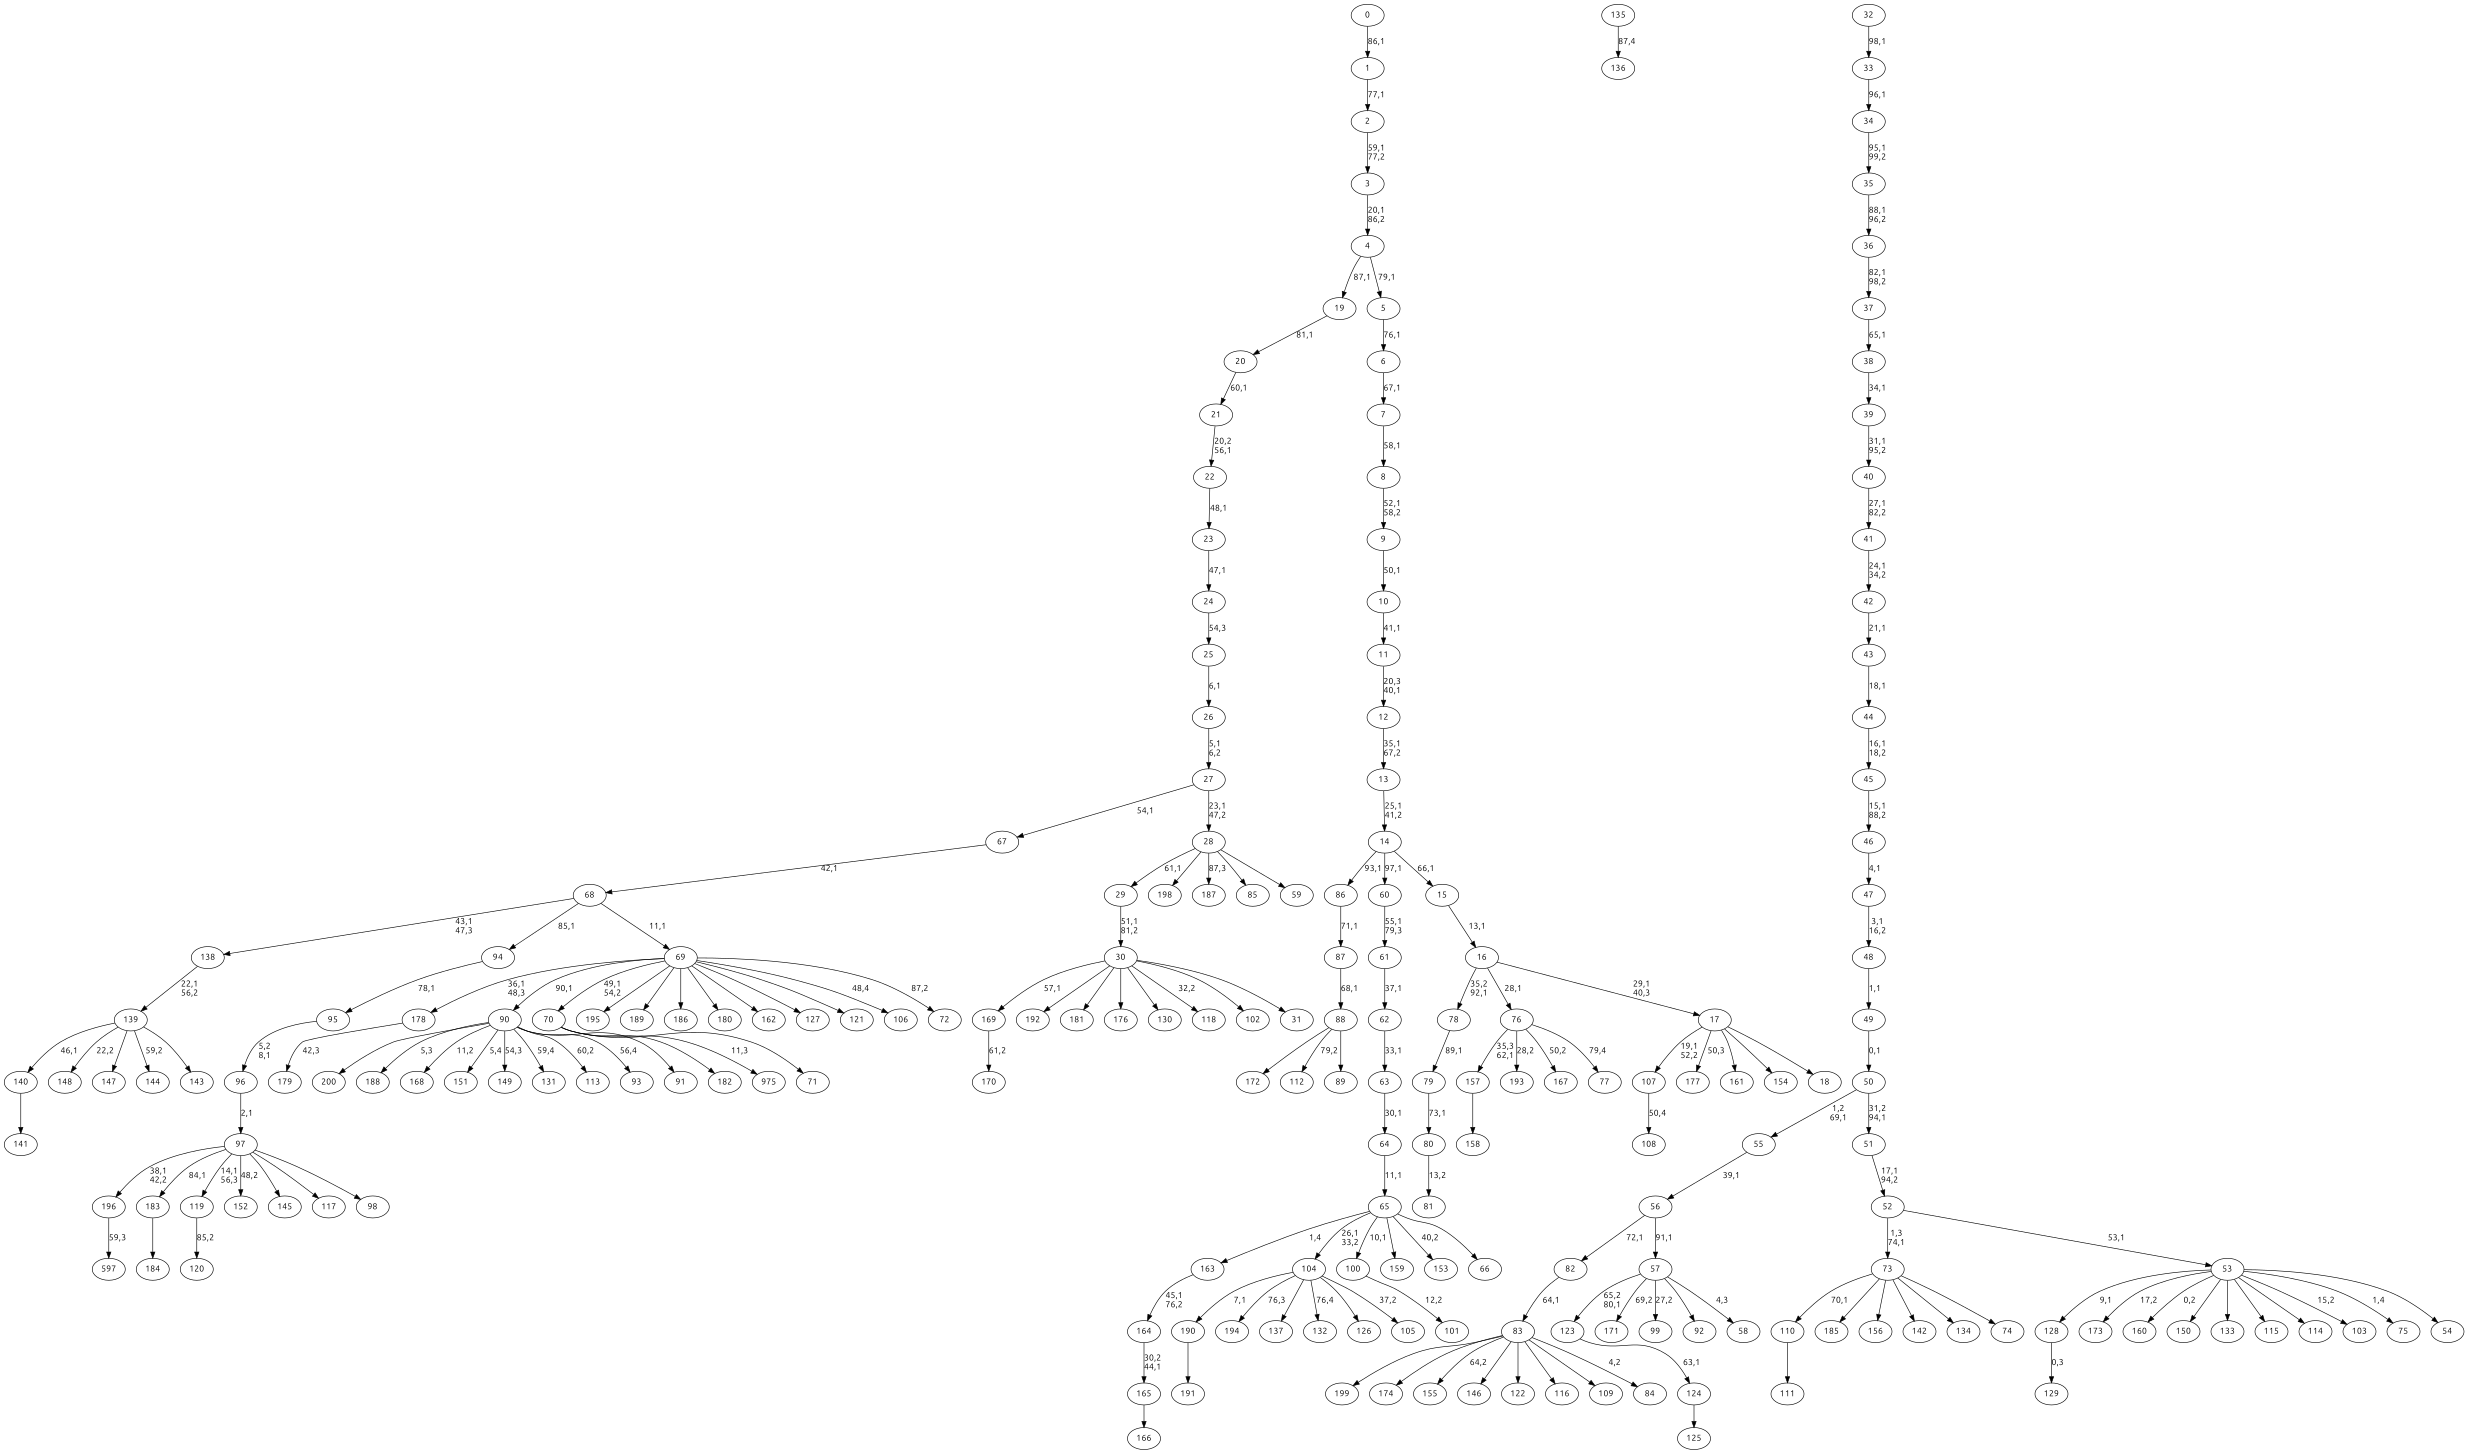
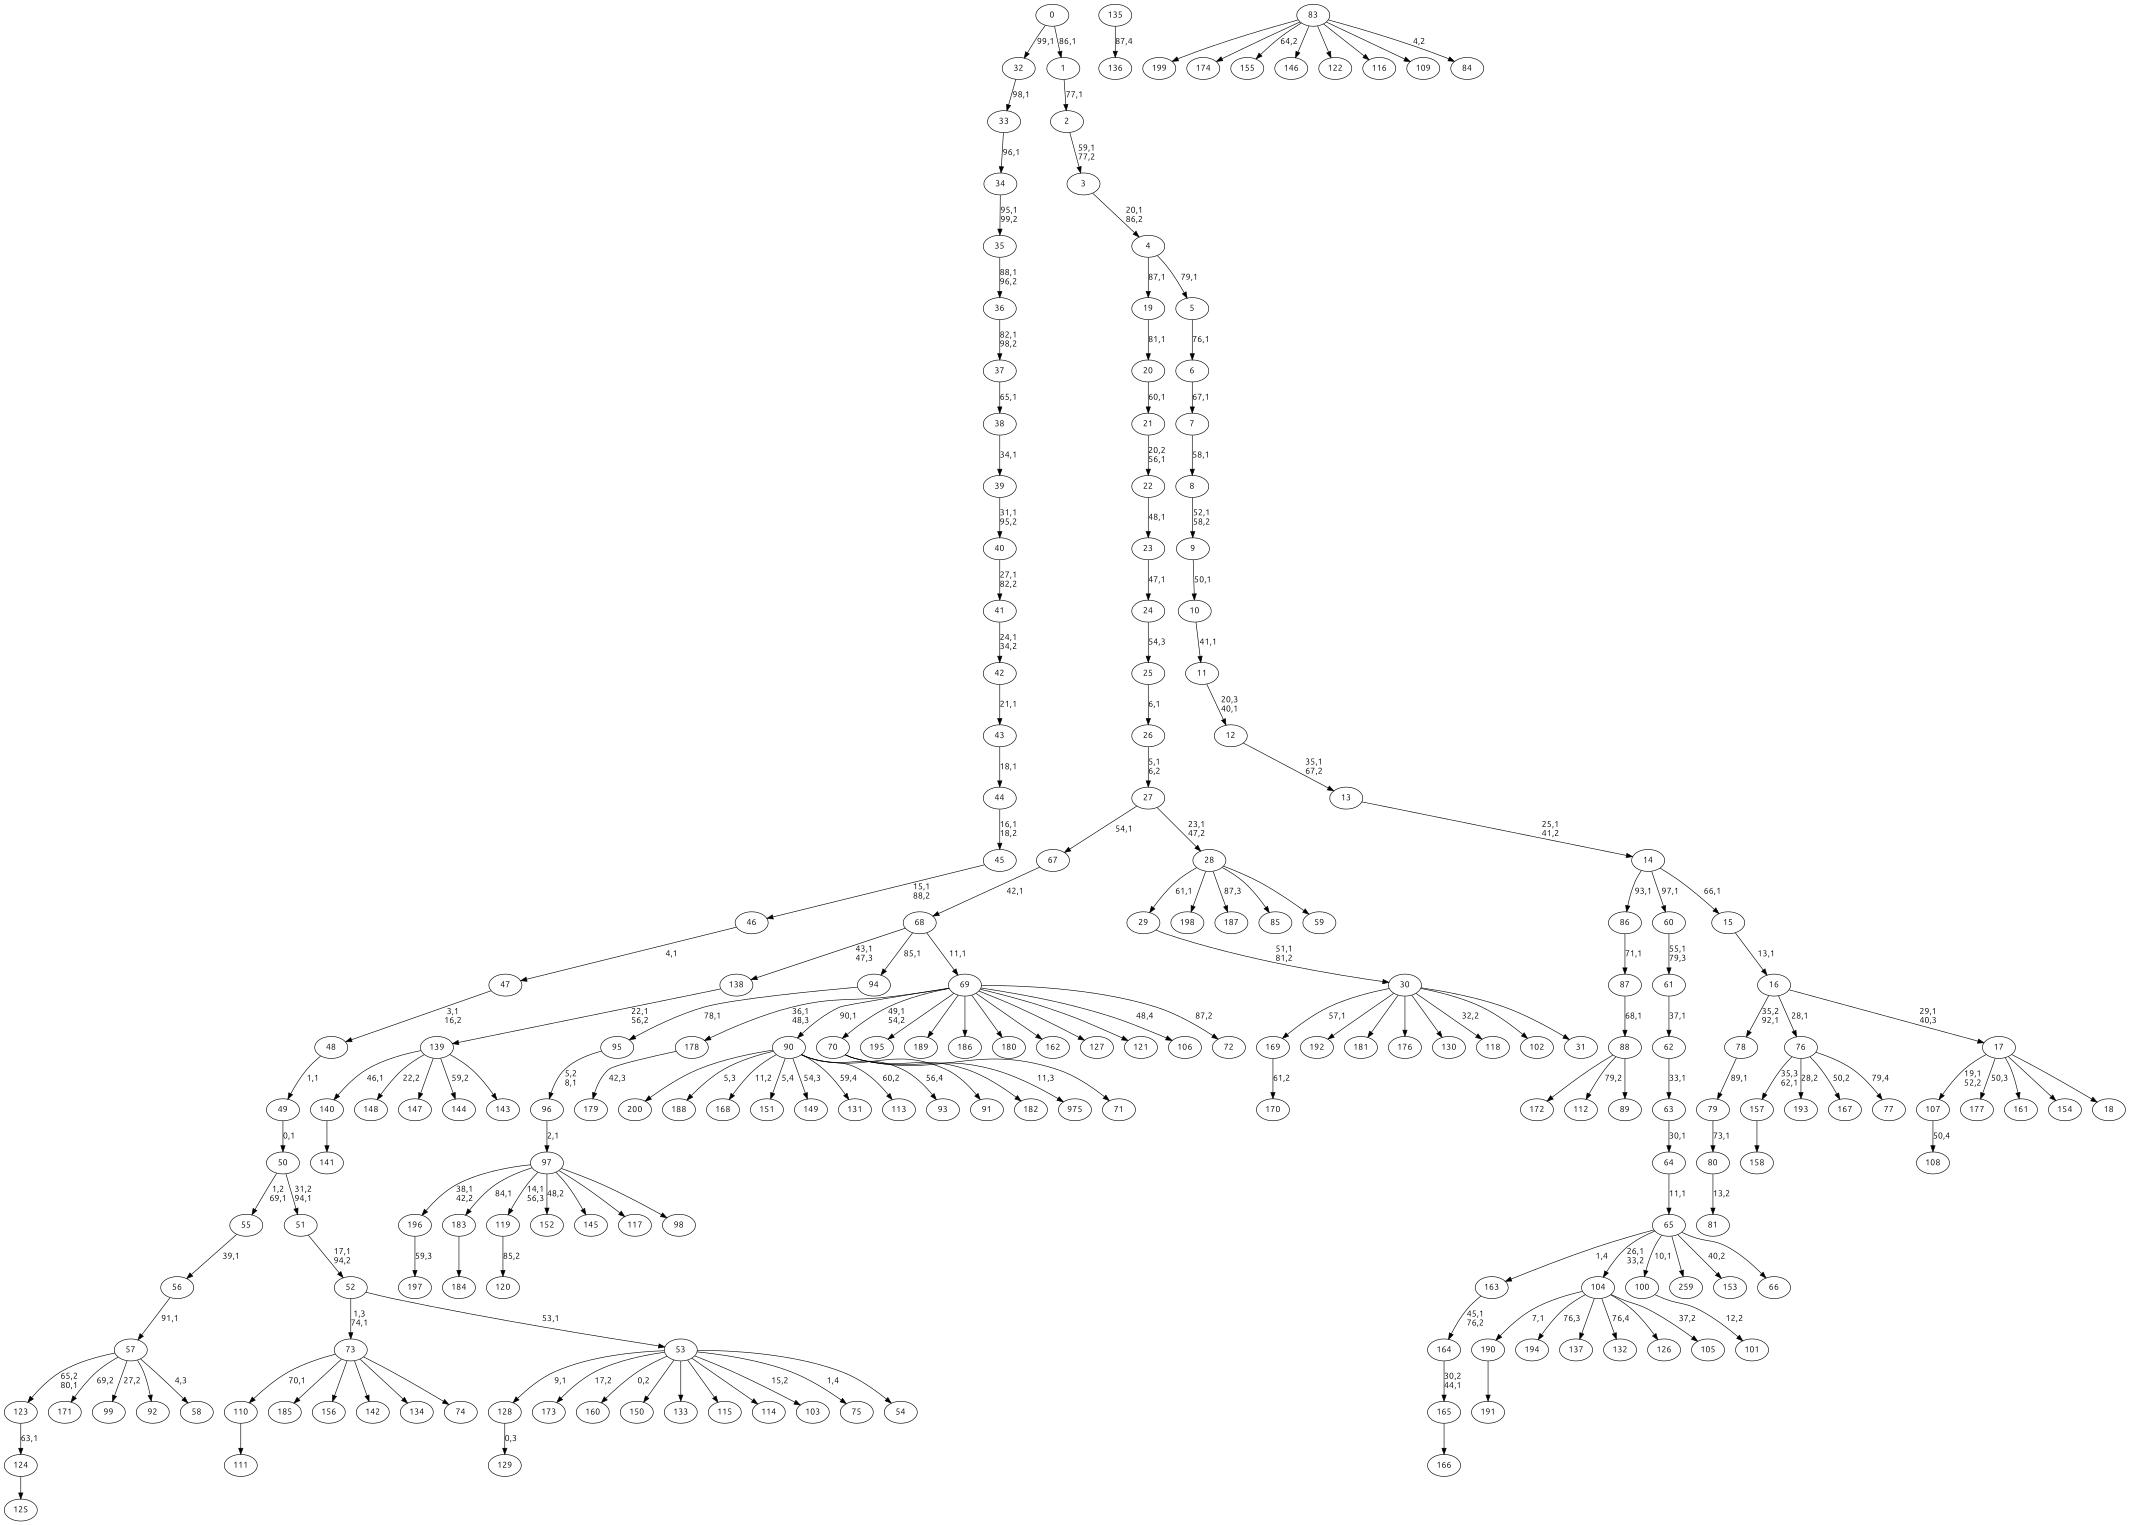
edge "0" -> "32": added, label "99,1"
node "597": label "597" -> "197"
node "159": label "159" -> "259"
node "82": removed
